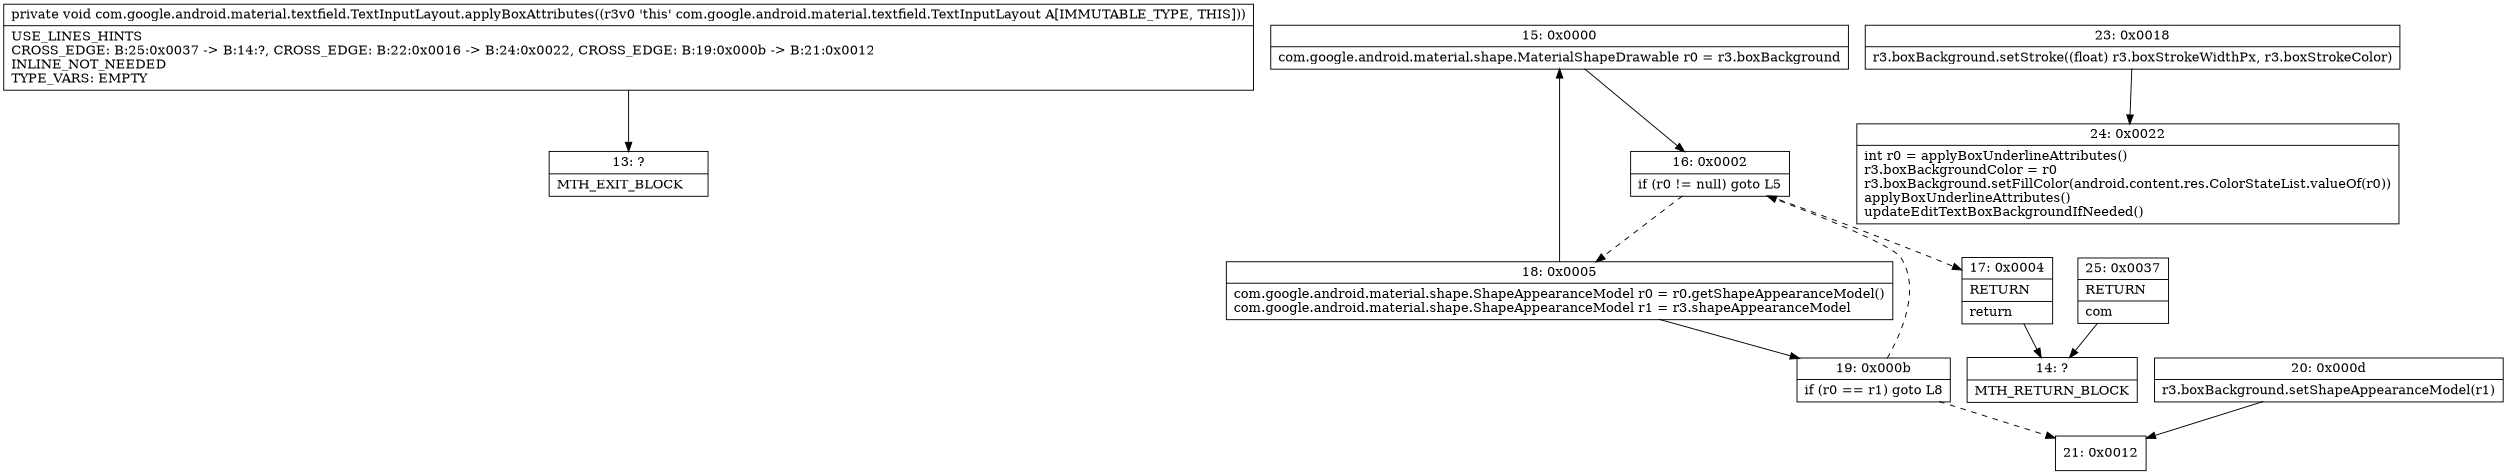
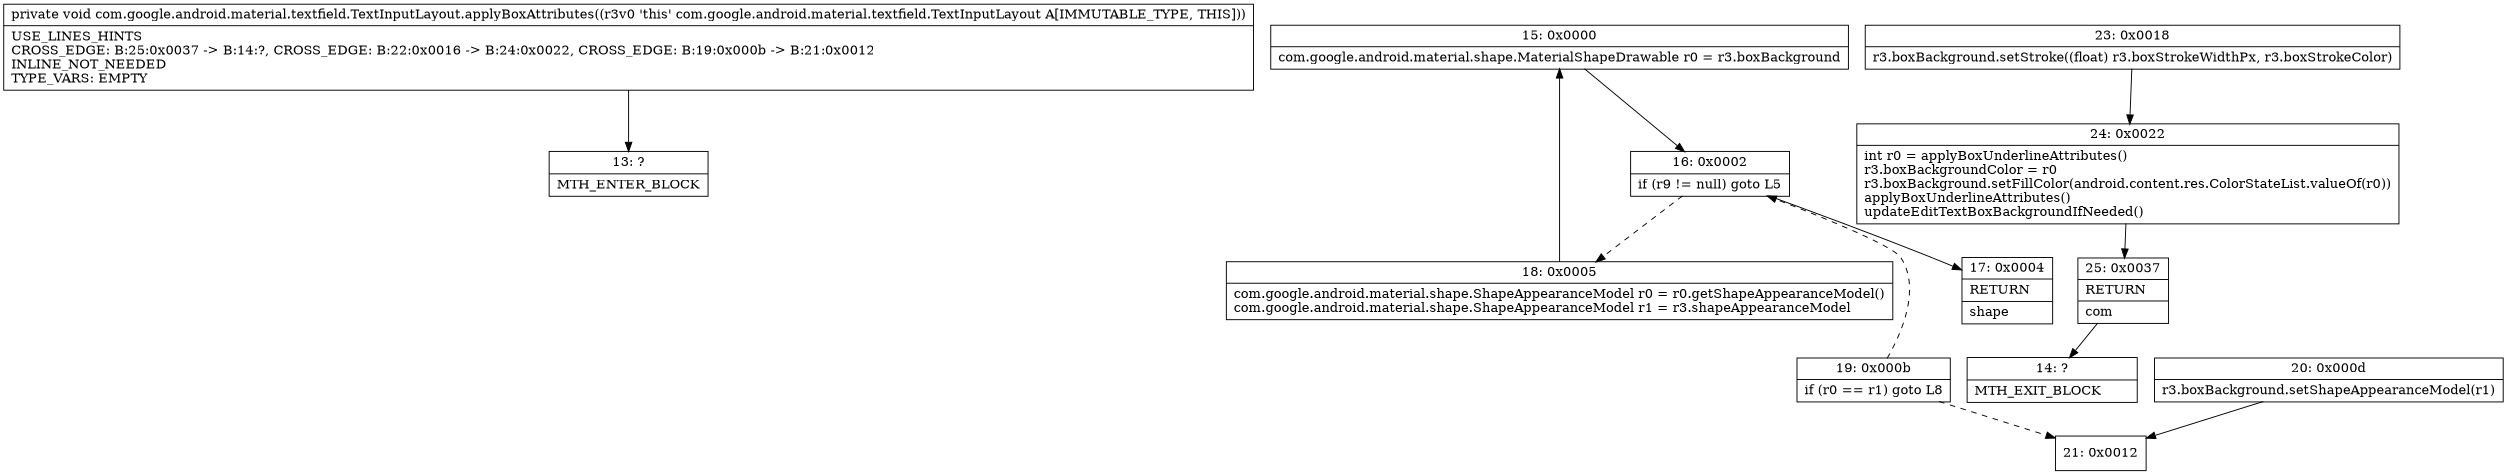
node "13: ?": text "MTH_EXIT_BLOCK" -> "MTH_ENTER_BLOCK"
node "16: 0x0002": text "if (r0 != null) goto L5" -> "if (r9 != null) goto L5"
edge "24: 0x0022" -> "25: 0x0037": added
edge "16: 0x0002" -> "17: 0x0004": style dashed -> solid
node "17: 0x0004": text "return" -> "shape"
edge "17: 0x0004" -> "14: ?": removed
edge "18: 0x0005" -> "19: 0x000b": removed
node "14: ?": text "MTH_RETURN_BLOCK" -> "MTH_EXIT_BLOCK"
